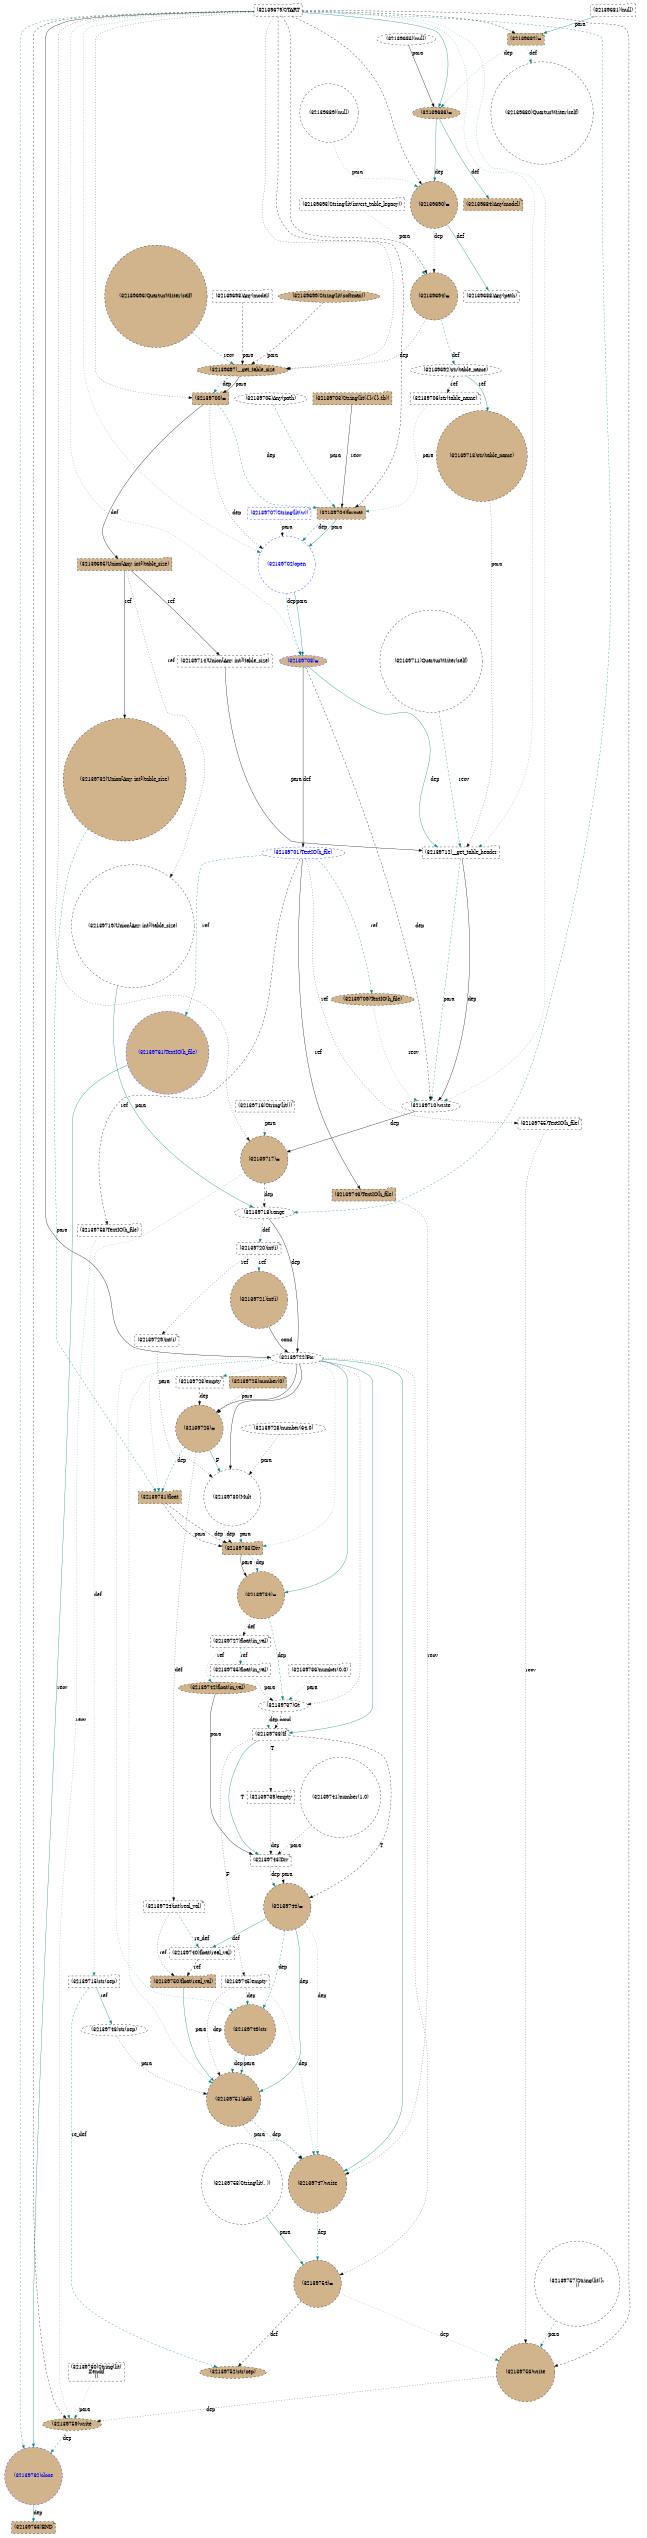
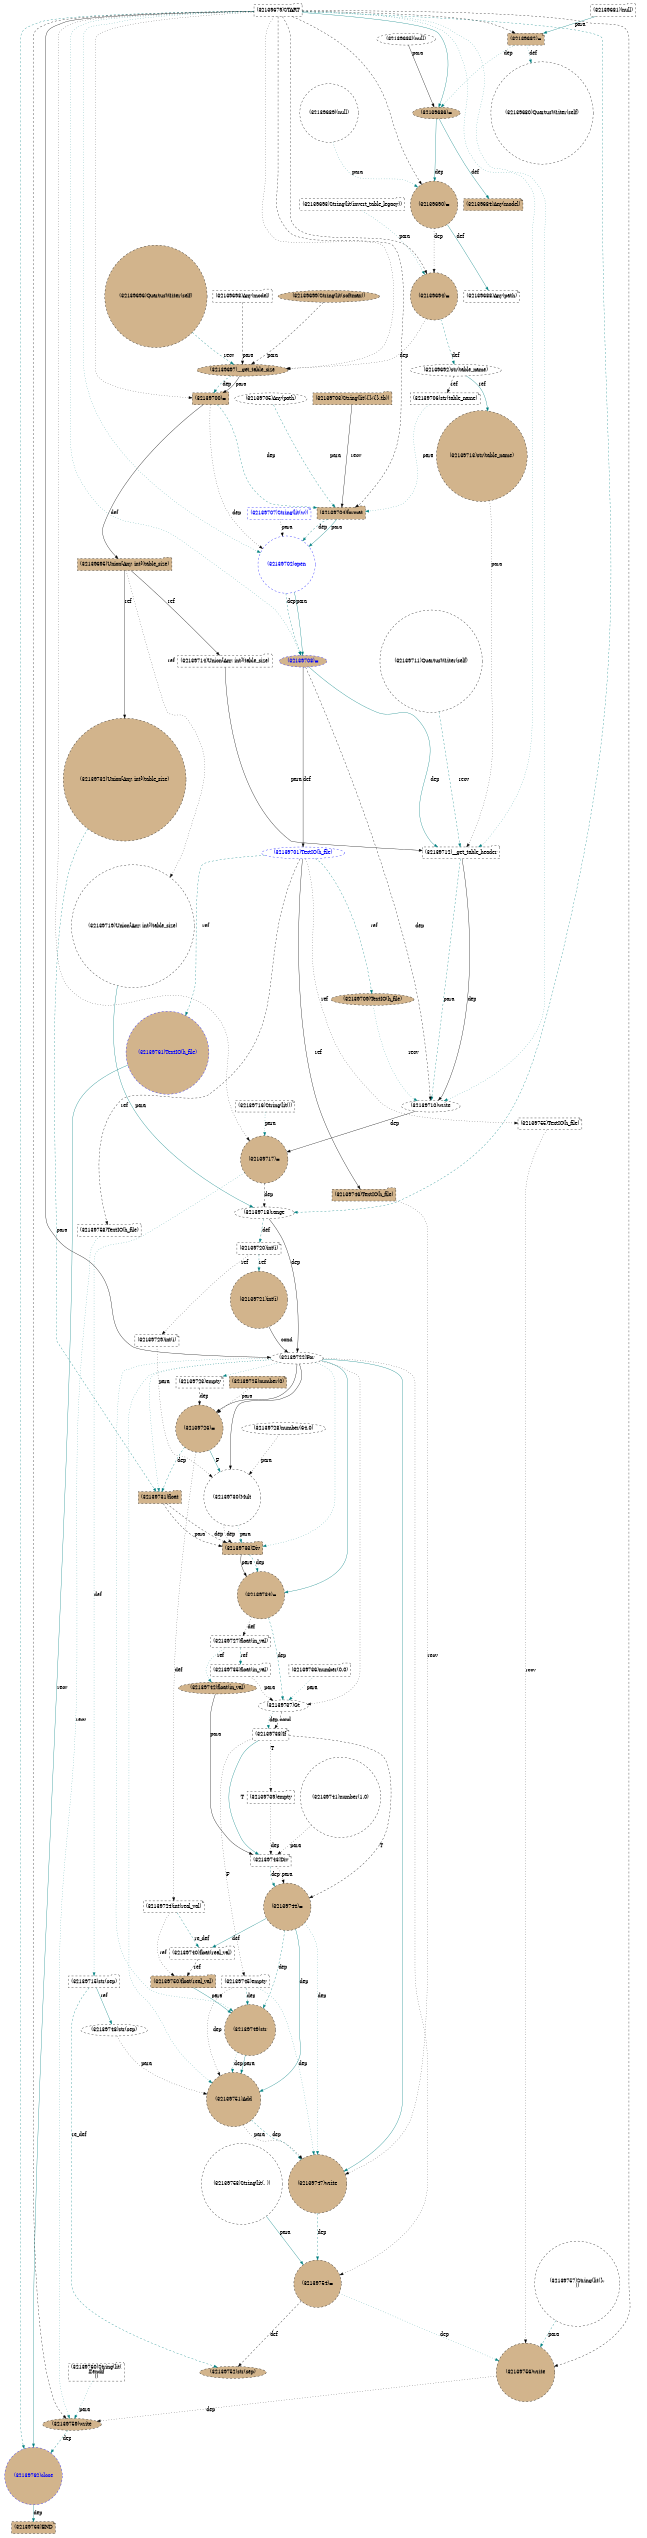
edge "(32139722)For" -> "(32139738)If": removed
edge "(32139750)float(real_val)" -> "(32139751)Add": now "(32139750)float(real_val)" -> "(32139749)str"
